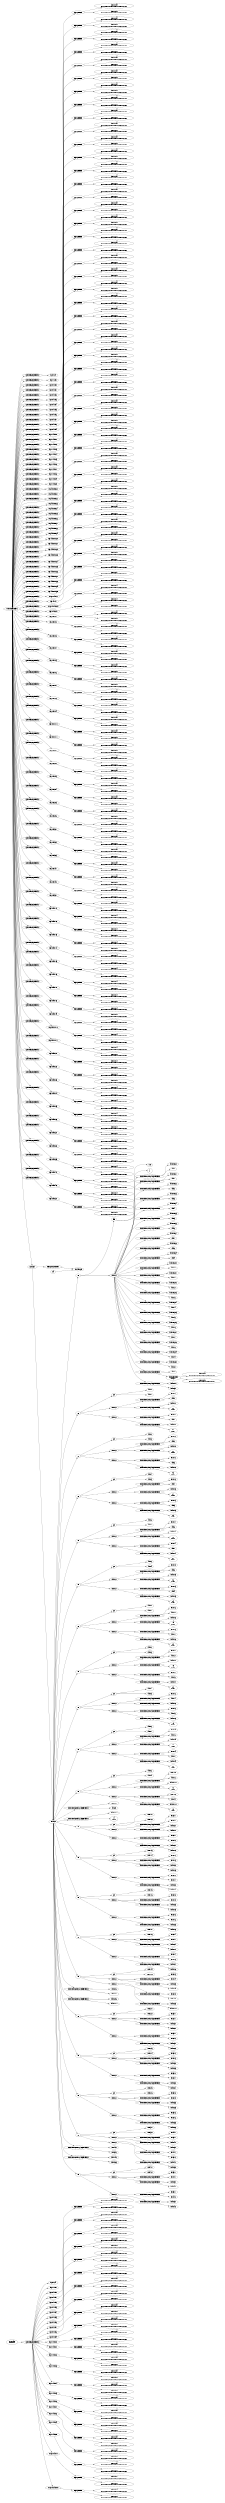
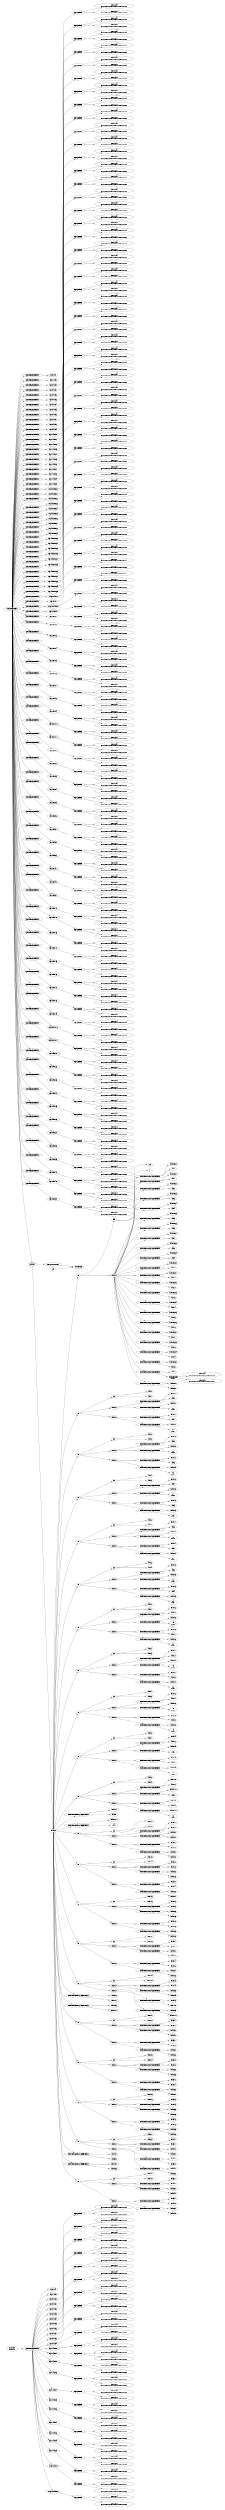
node "0e": added
